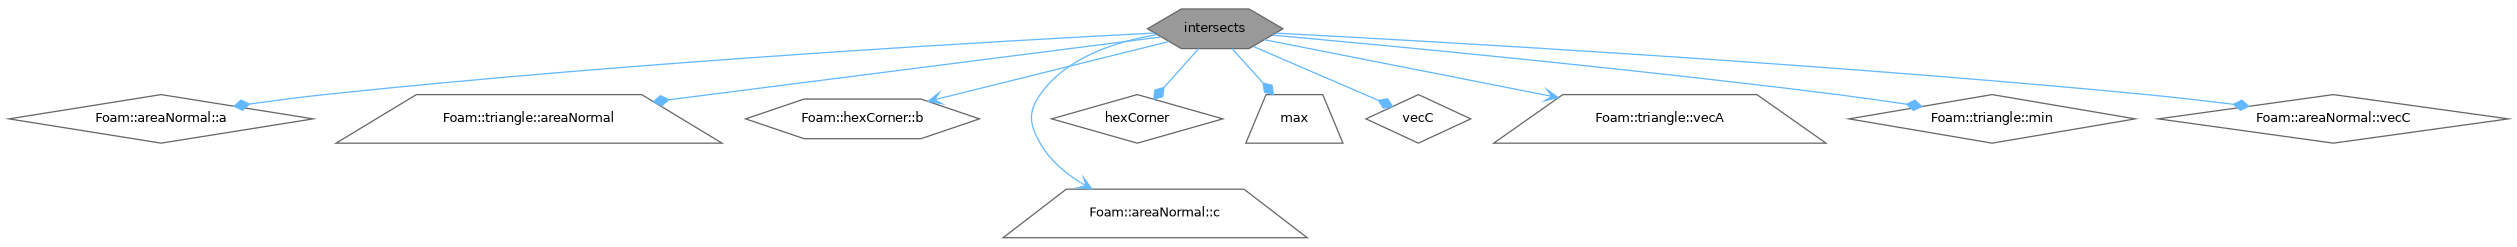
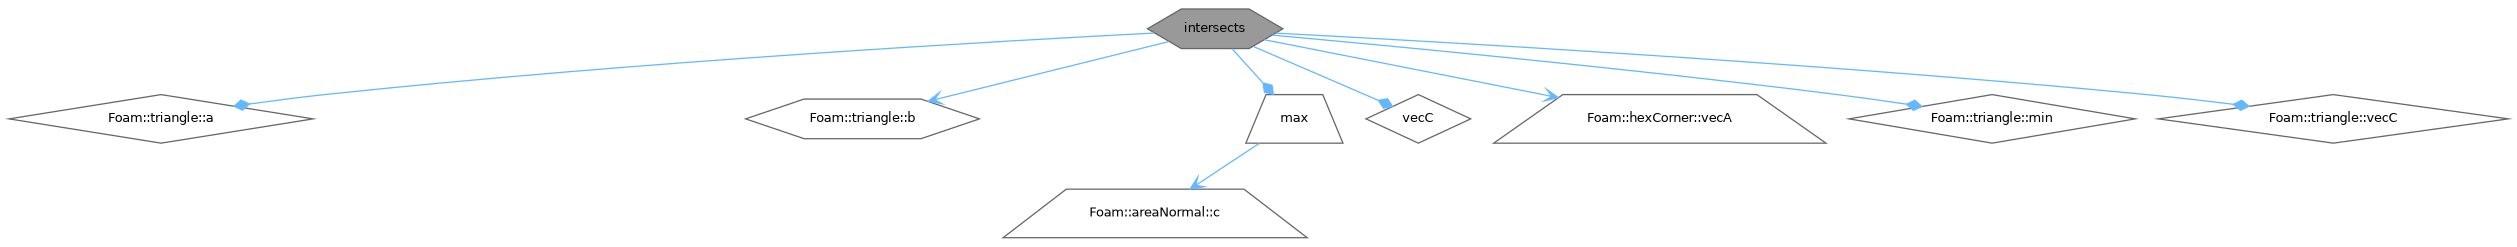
edge "intersects" -> "Foam::areaNormal::c": now "max" -> "Foam::areaNormal::c"
node "Foam::areaNormal::a": label "Foam::areaNormal::a" -> "Foam::triangle::a"
node "Foam::triangle::areaNormal": removed
node "Foam::hexCorner::b": label "Foam::hexCorner::b" -> "Foam::triangle::b"
node "hexCorner": removed
node "Foam::triangle::vecA": label "Foam::triangle::vecA" -> "Foam::hexCorner::vecA"
node "Foam::areaNormal::vecC": label "Foam::areaNormal::vecC" -> "Foam::triangle::vecC"
